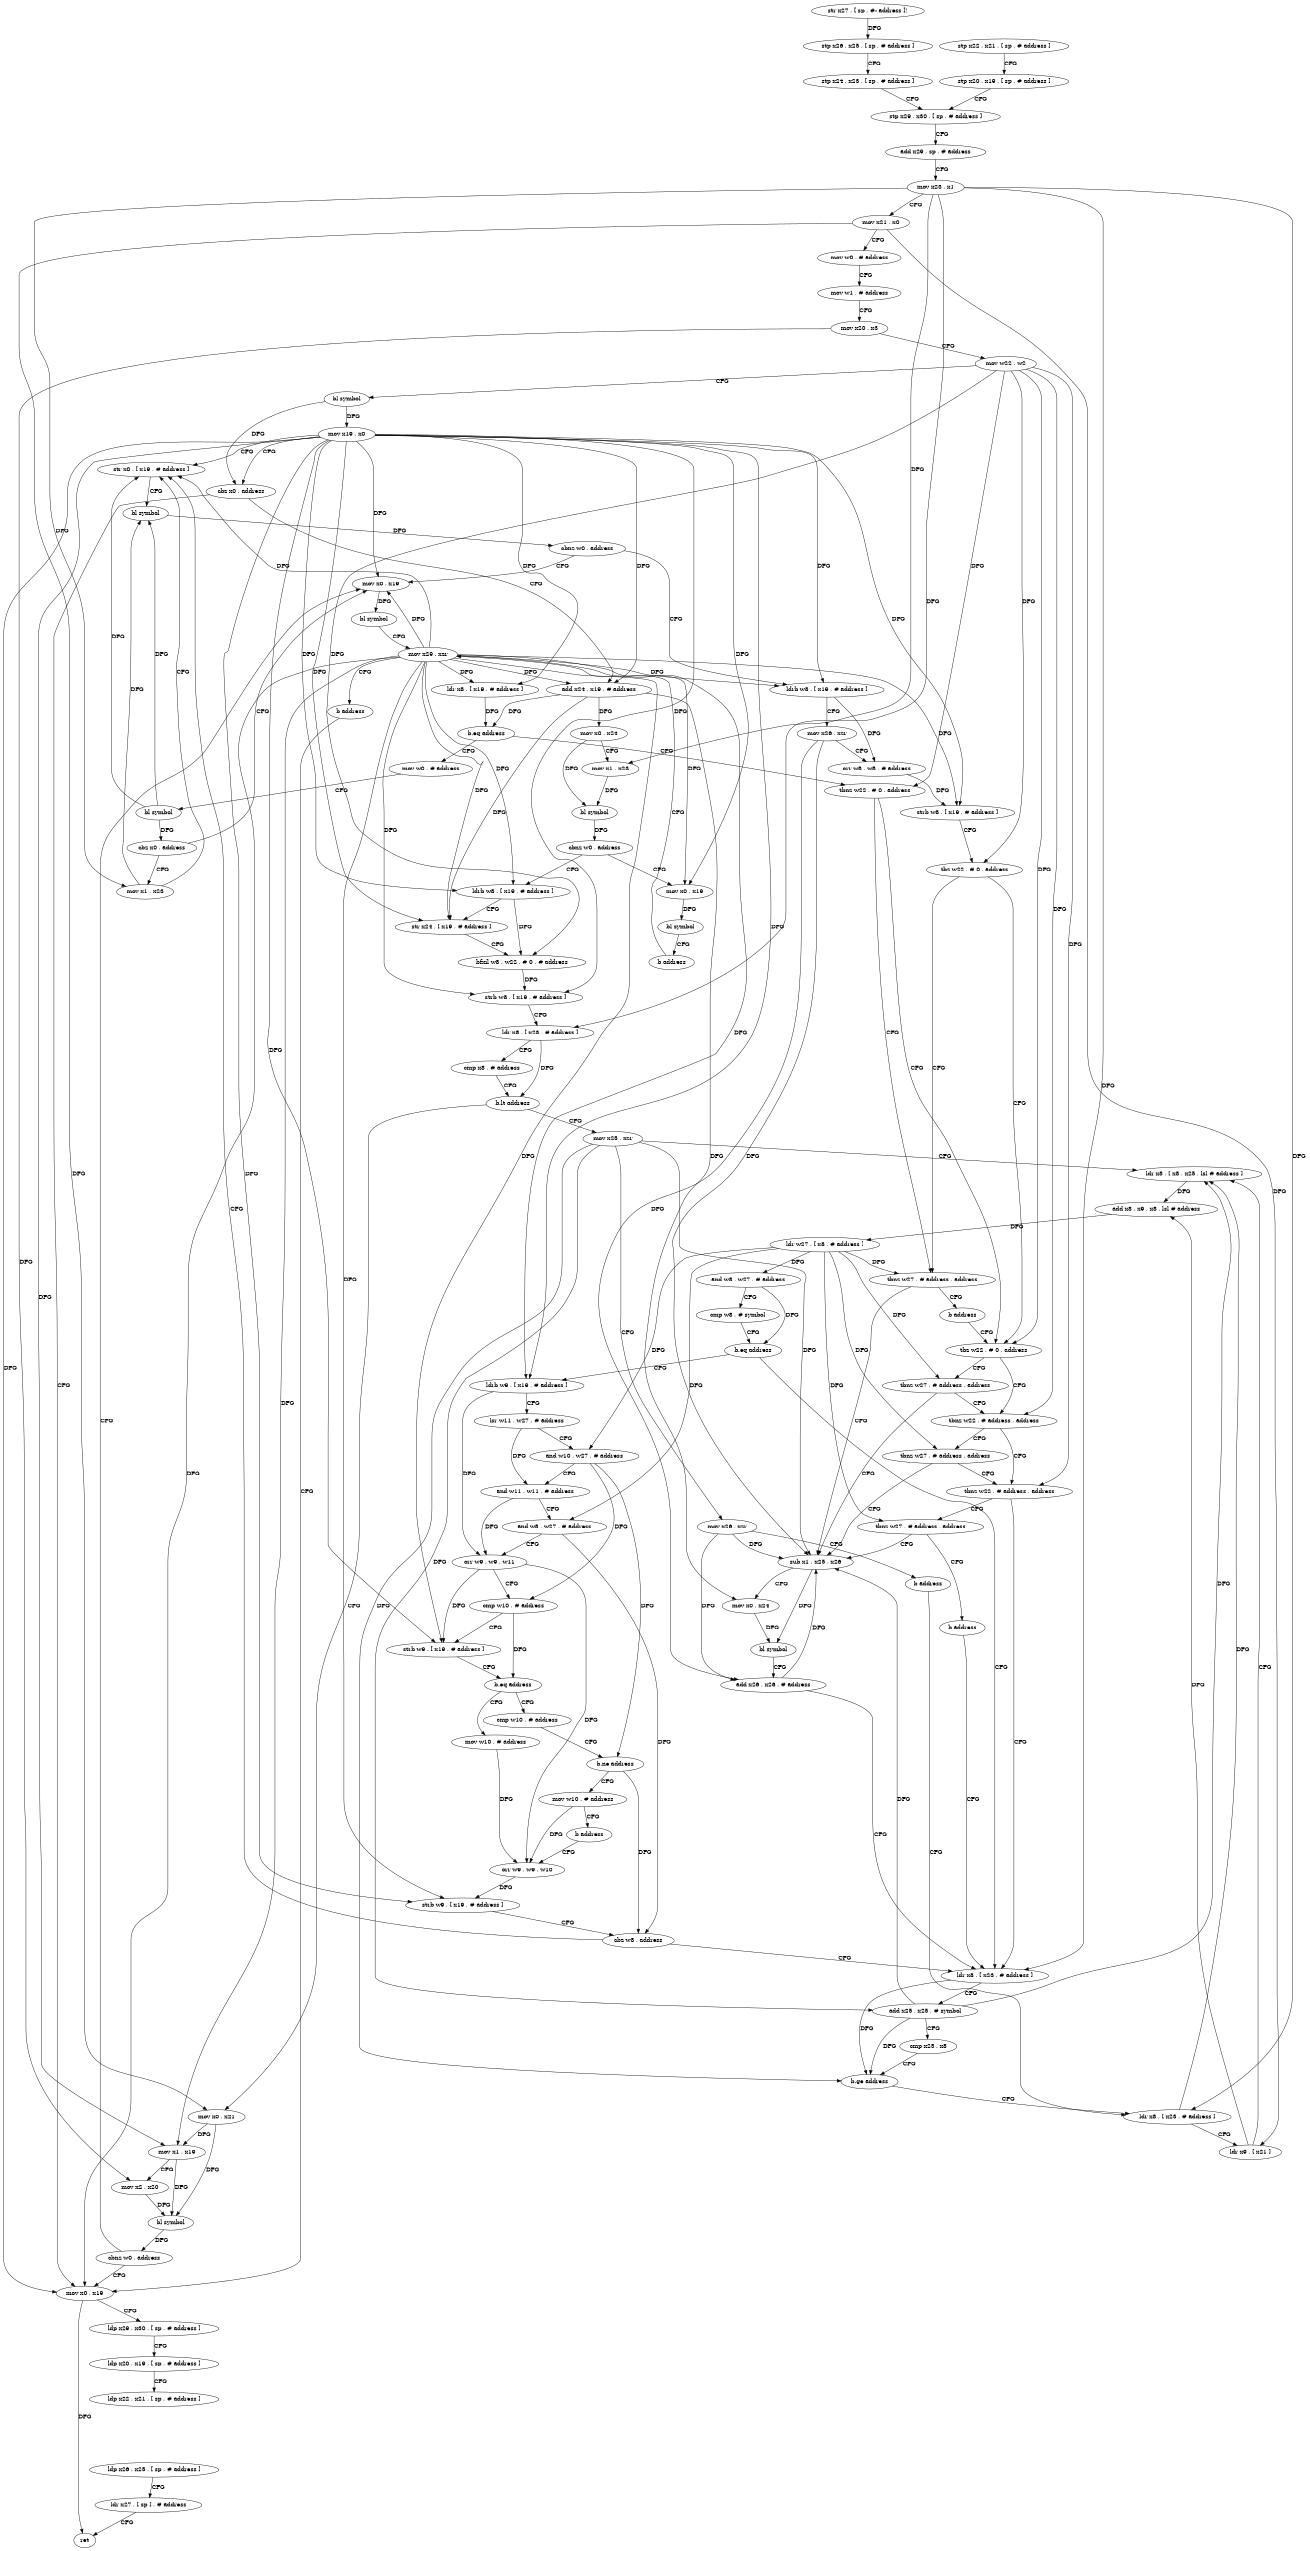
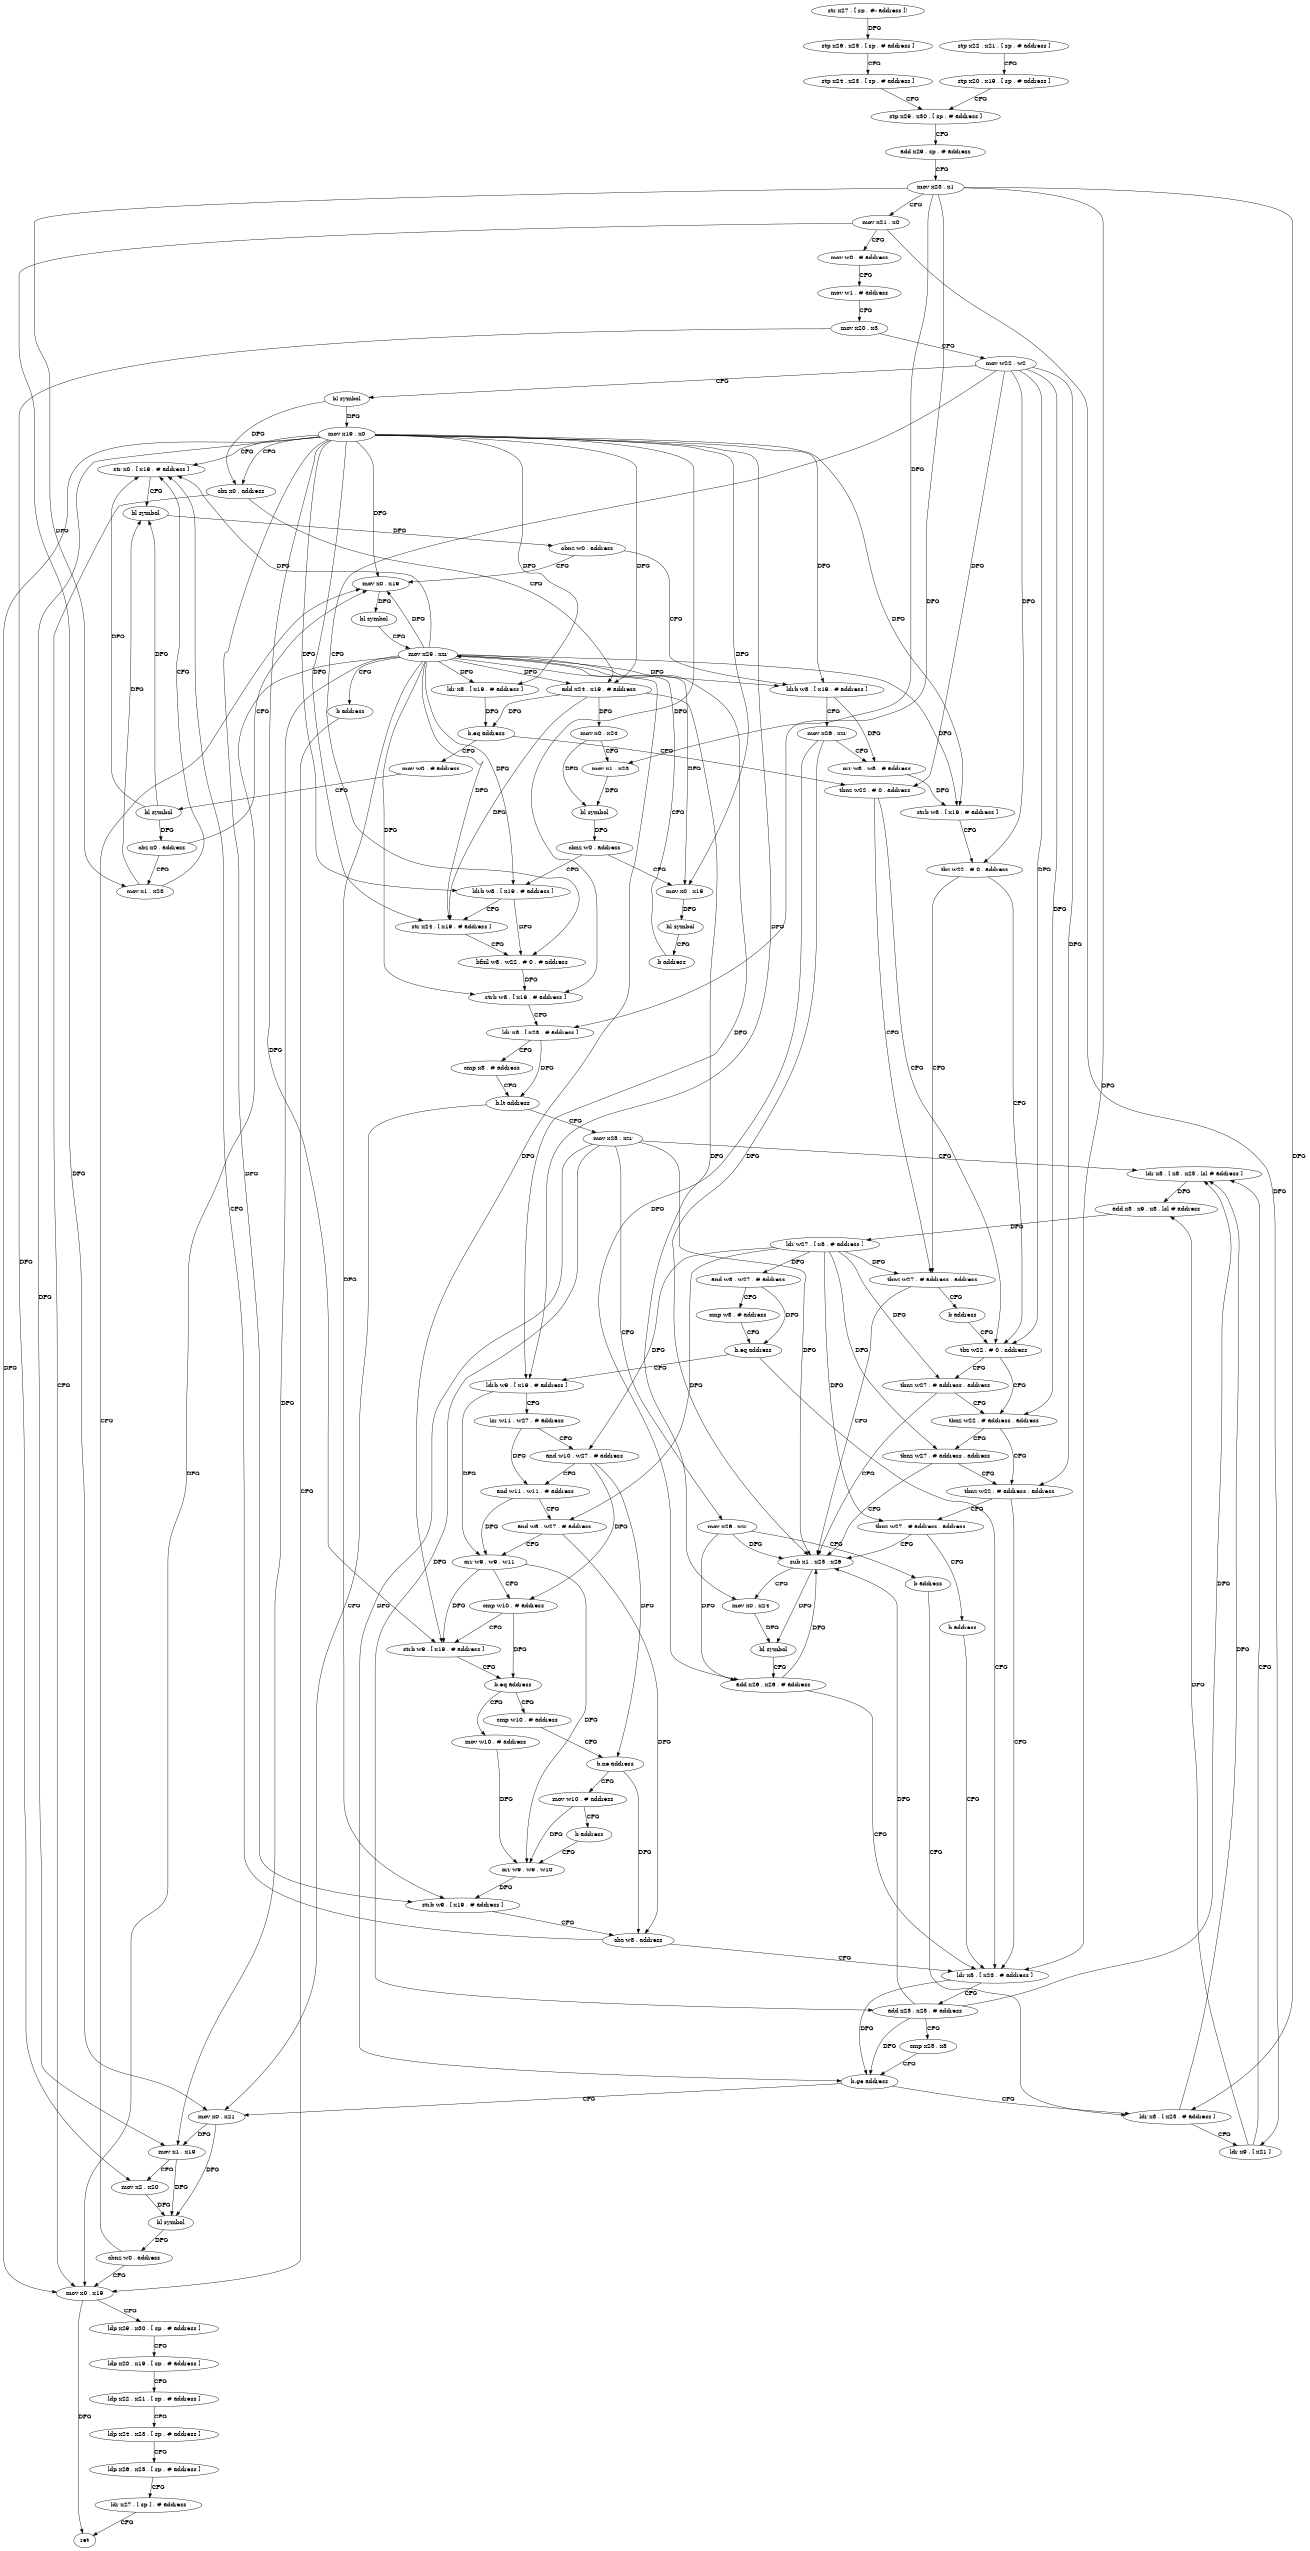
edge "mov w22 , w2" -> "bfxil w8 , w22 , # 0 , # address": label "DFG" -> "CFG"
node "cmp w8 , # symbol": label "cmp w8 , # symbol" -> "cmp w8 , # address"
node "add x25 , x25 , # symbol": label "add x25 , x25 , # symbol" -> "add x25 , x25 , # address"
edge "b.ge address" -> "mov x0 , x21": added, label "CFG"
node "ldp x24 , x23 , [ sp , # address ]": added
